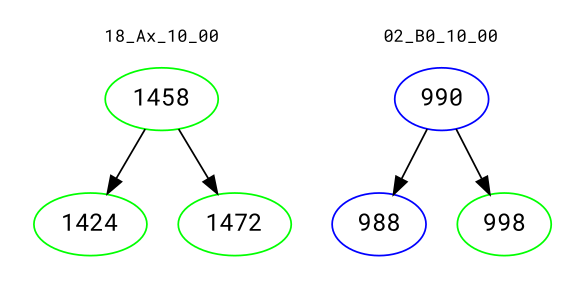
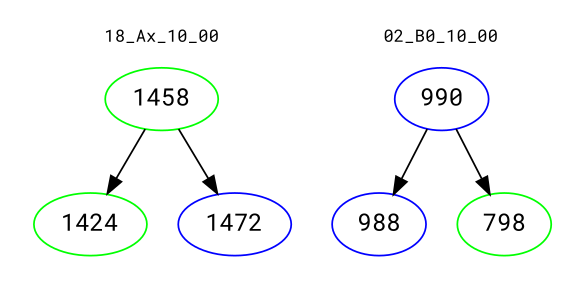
node "1472": color green -> blue
node "998": label "998" -> "798"
